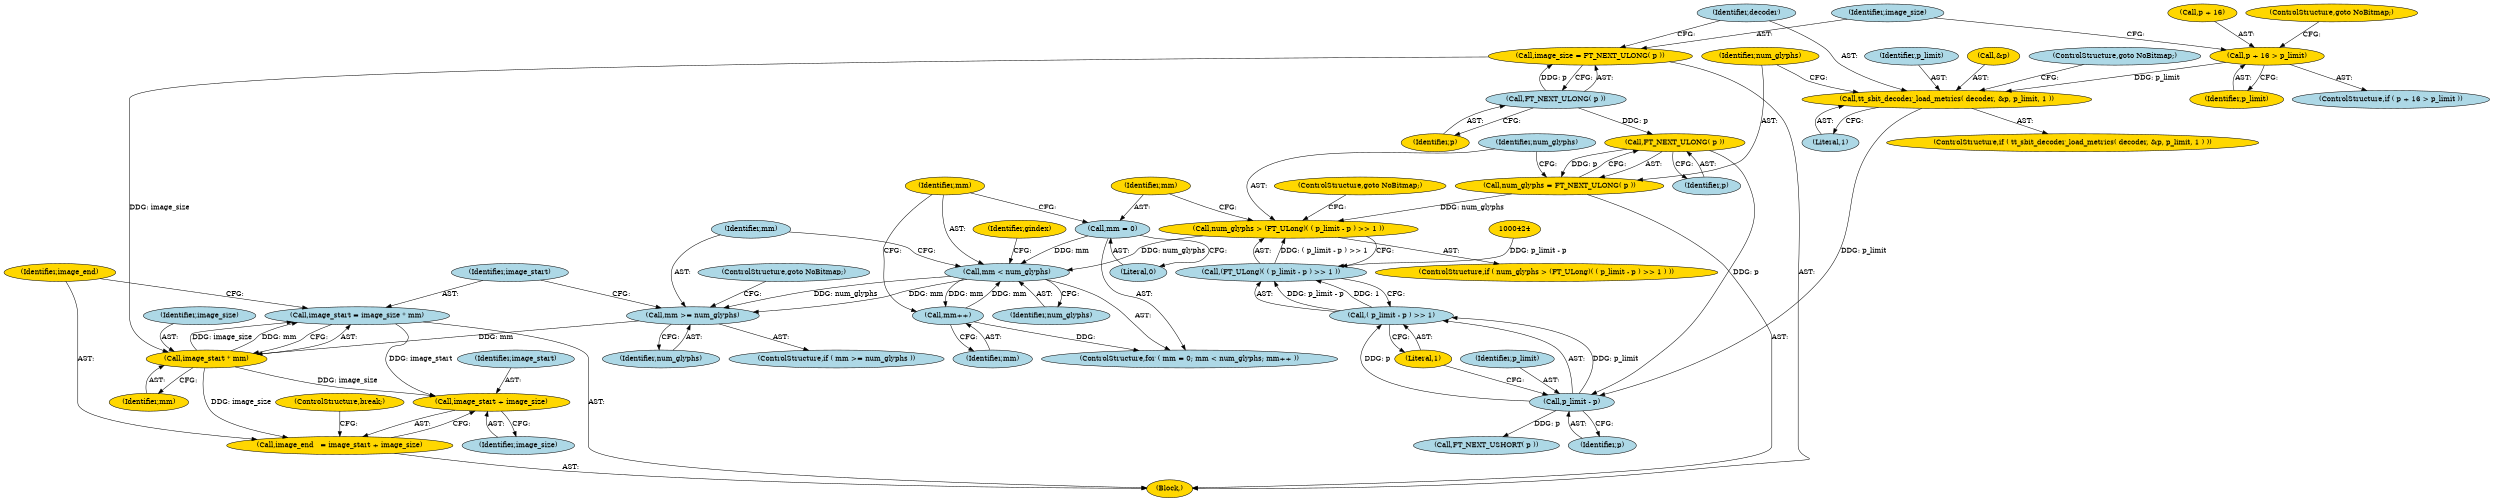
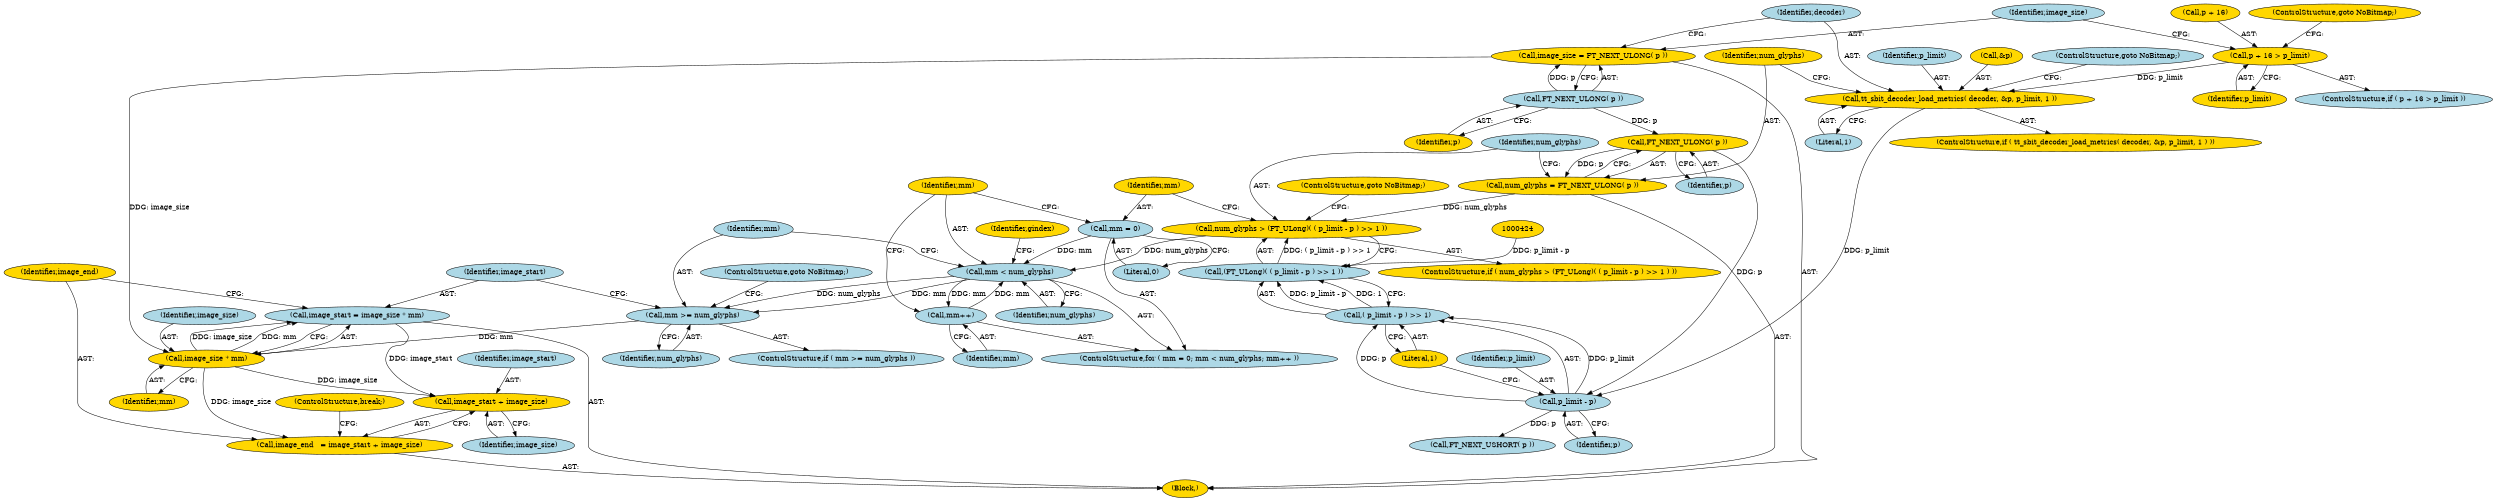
edge "(Call,mm++)" -> "(ControlStructure,for ( mm = 0; mm < num_glyphs; mm++ ))": label "DDG: " -> "AST: "
node "(Call,image_start * mm)": label "(Call,image_start * mm)" -> "(Call,image_size * mm)"
